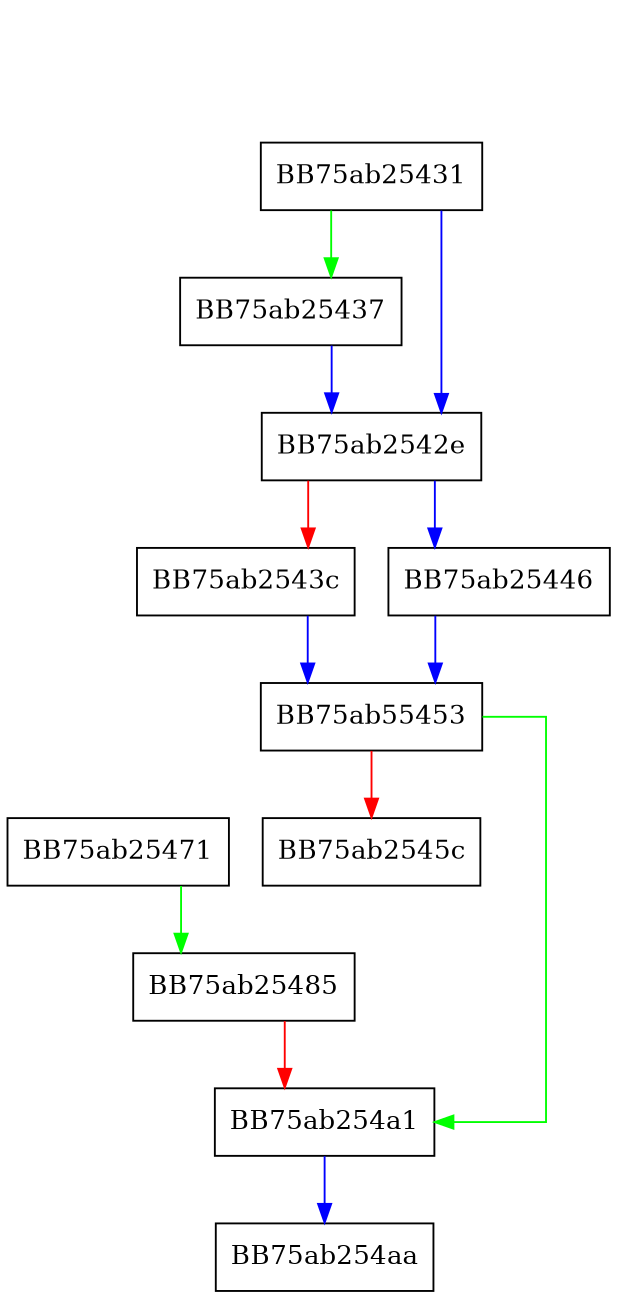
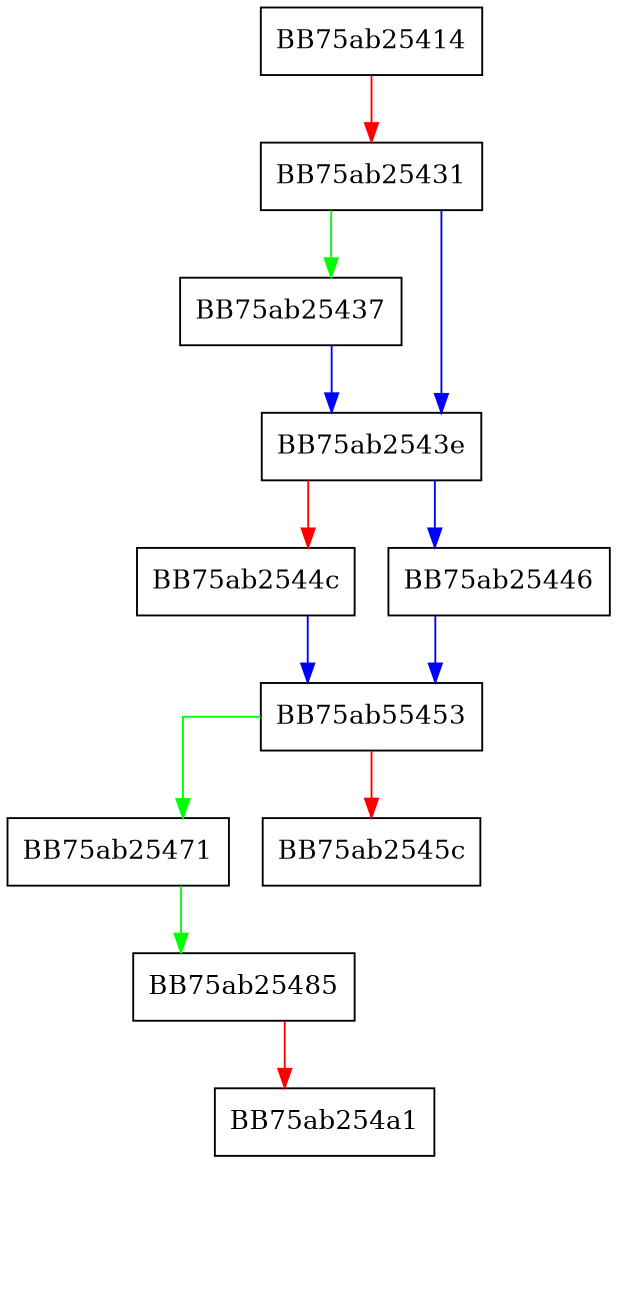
node "BB75ab25414": added
node "BB75ab2542e": label "BB75ab2542e" -> "BB75ab2543e"
node "BB75ab2543c": label "BB75ab2543c" -> "BB75ab2544c"
edge "BB75ab55453" -> "BB75ab254a1": now "BB75ab55453" -> "BB75ab25471"
node "BB75ab254aa": removed
